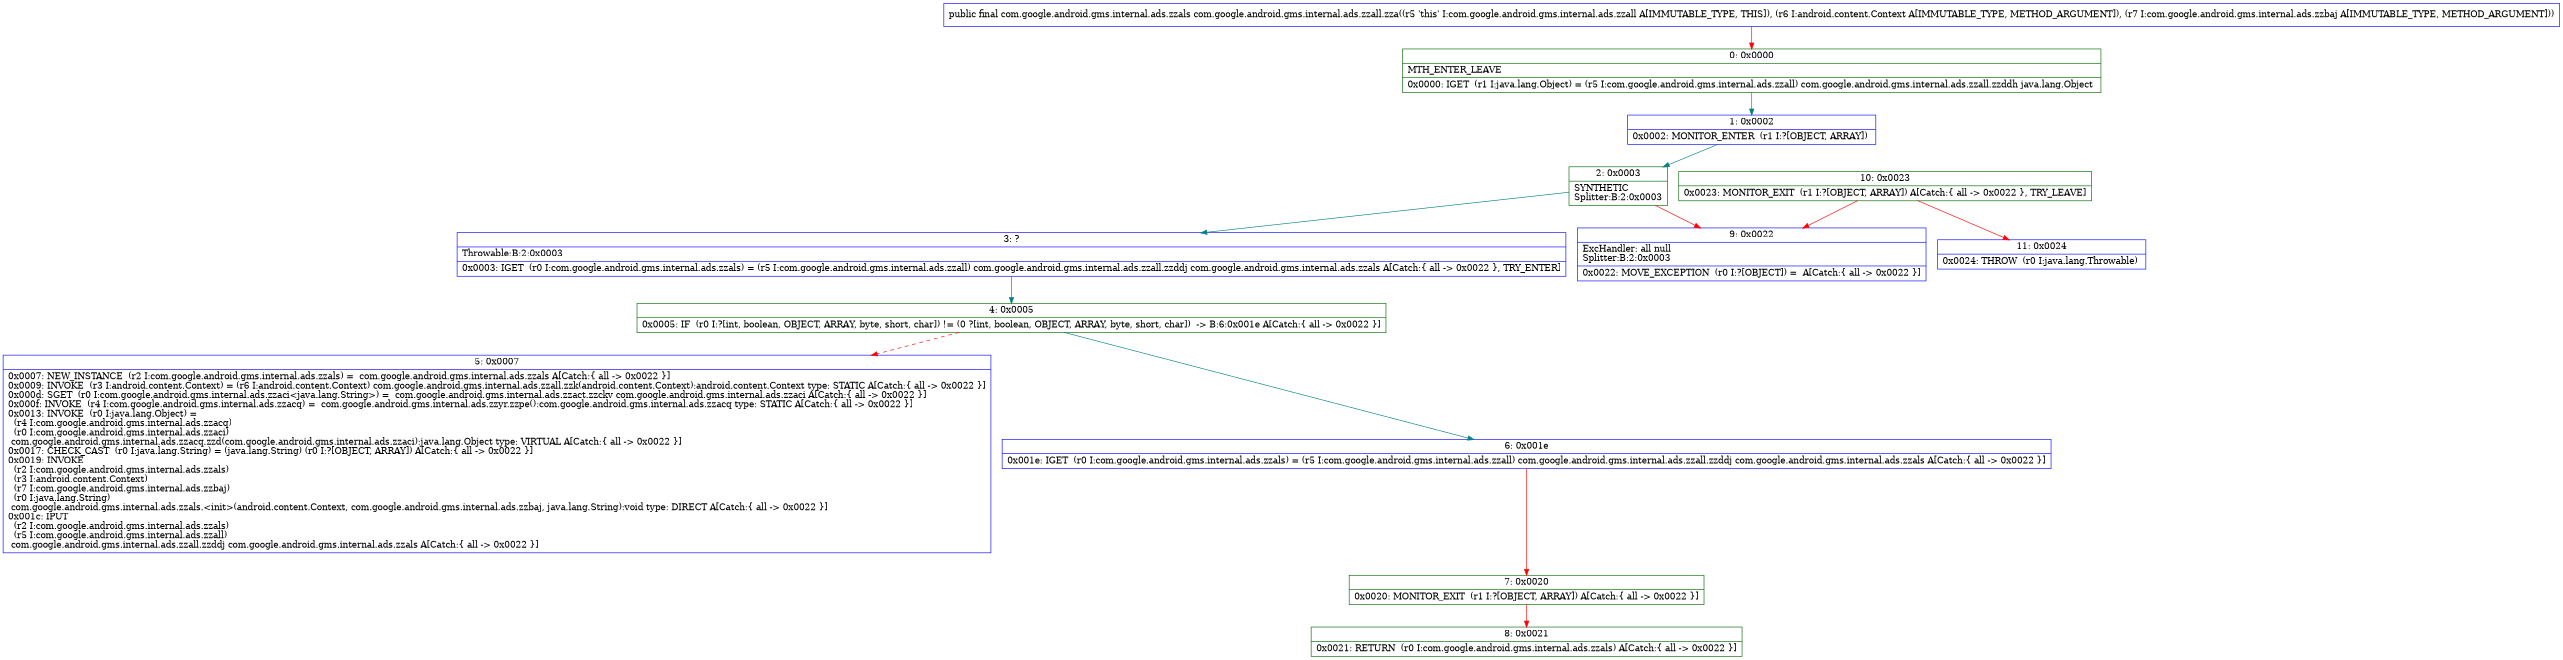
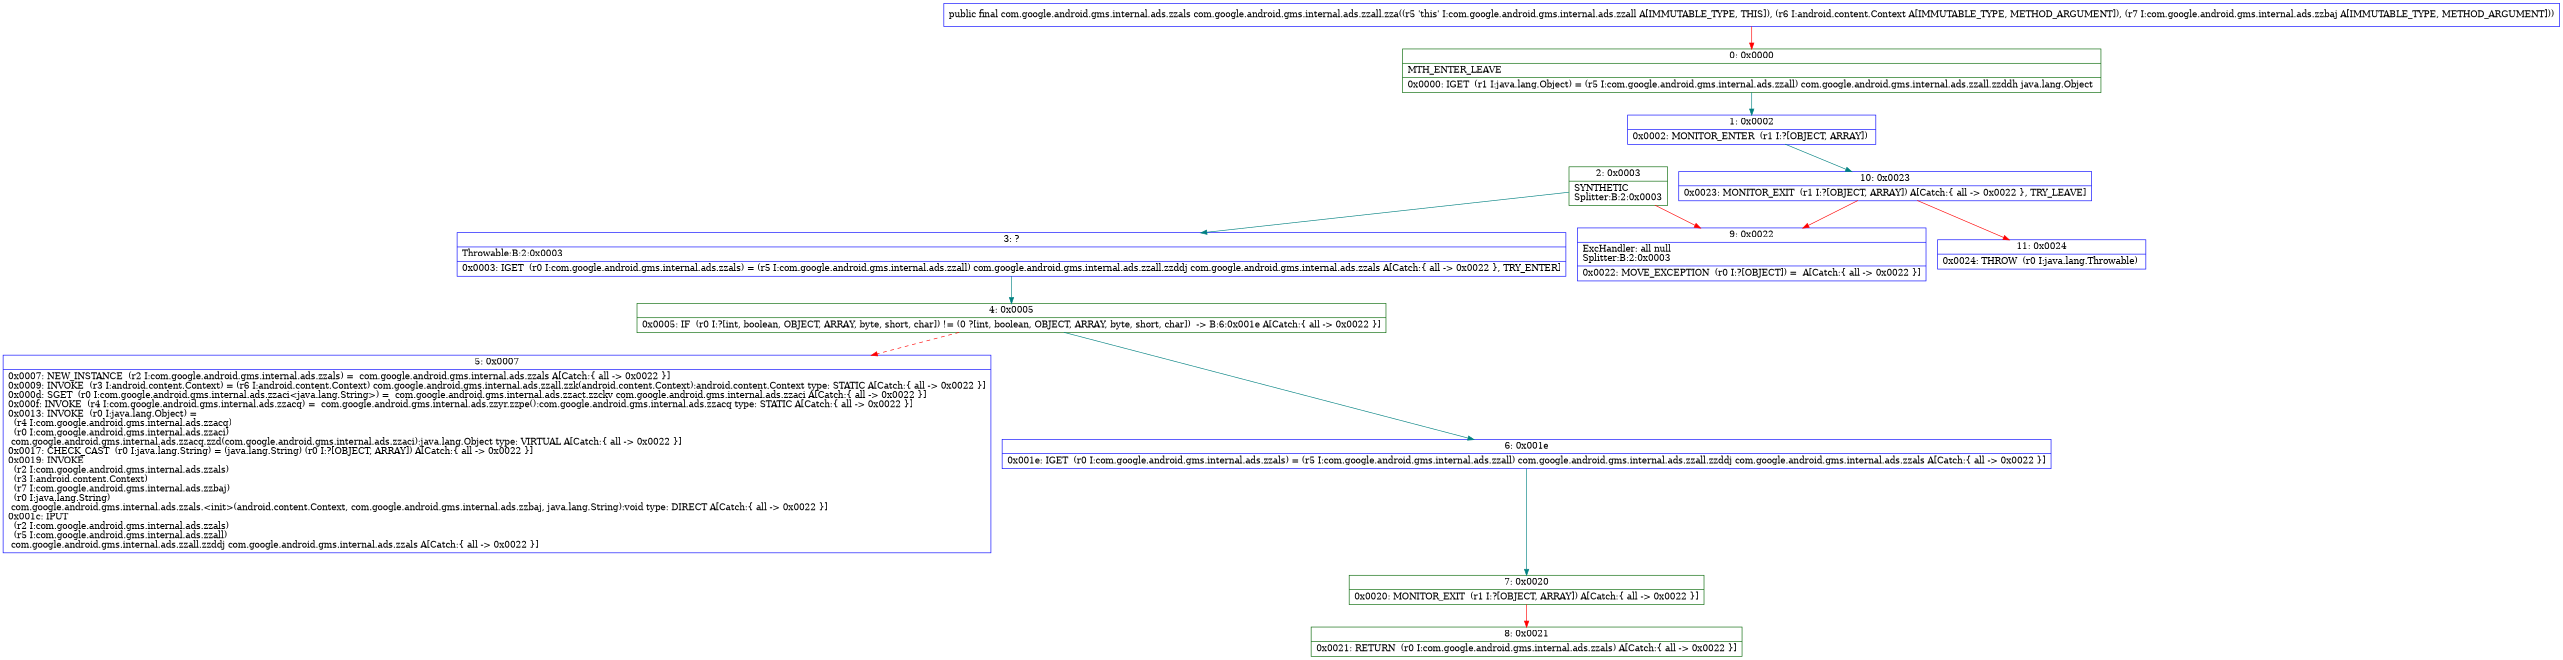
edge "1: 0x0002" -> "2: 0x0003": now "1: 0x0002" -> "10: 0x0023"
node "10: 0x0023": color darkgreen -> blue
edge "6: 0x001e" -> "7: 0x0020": color red -> teal
